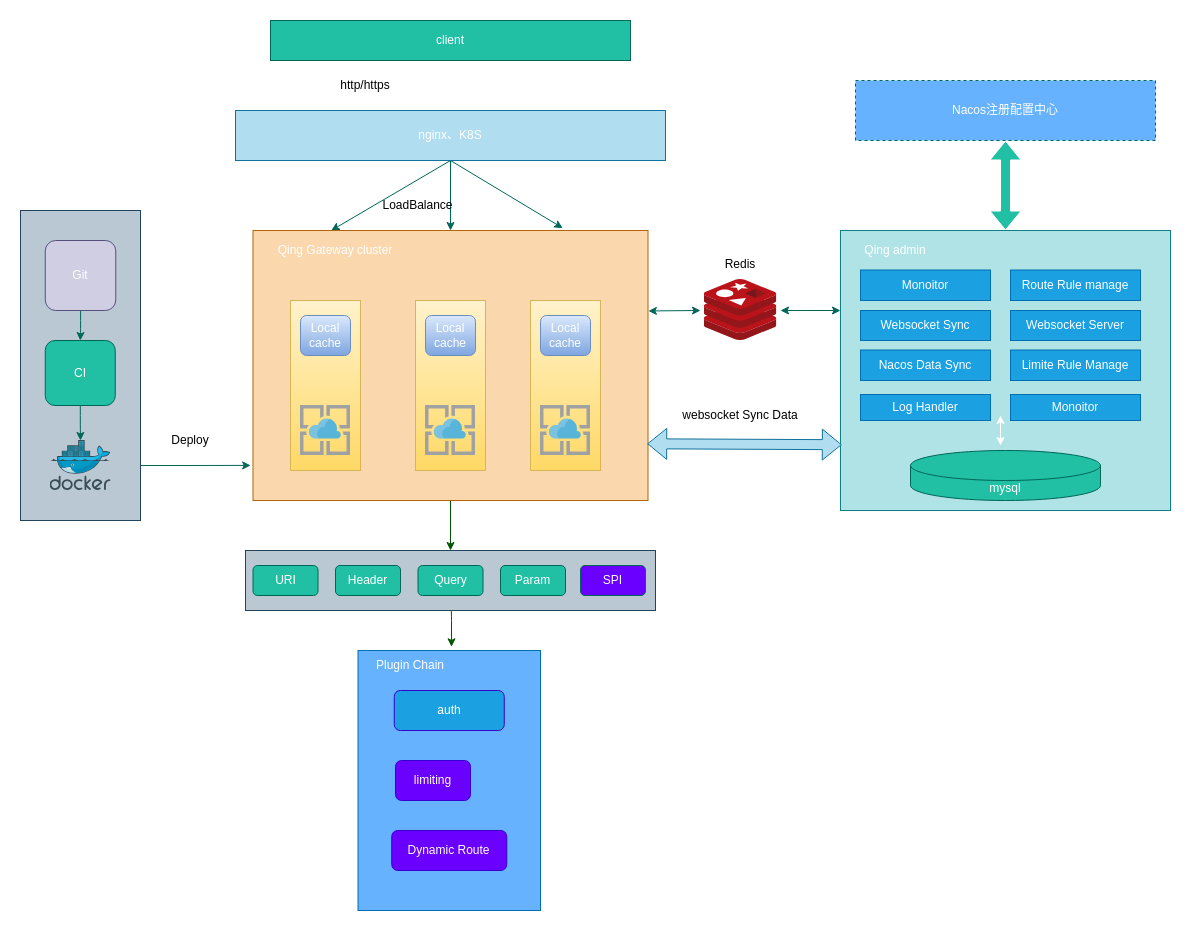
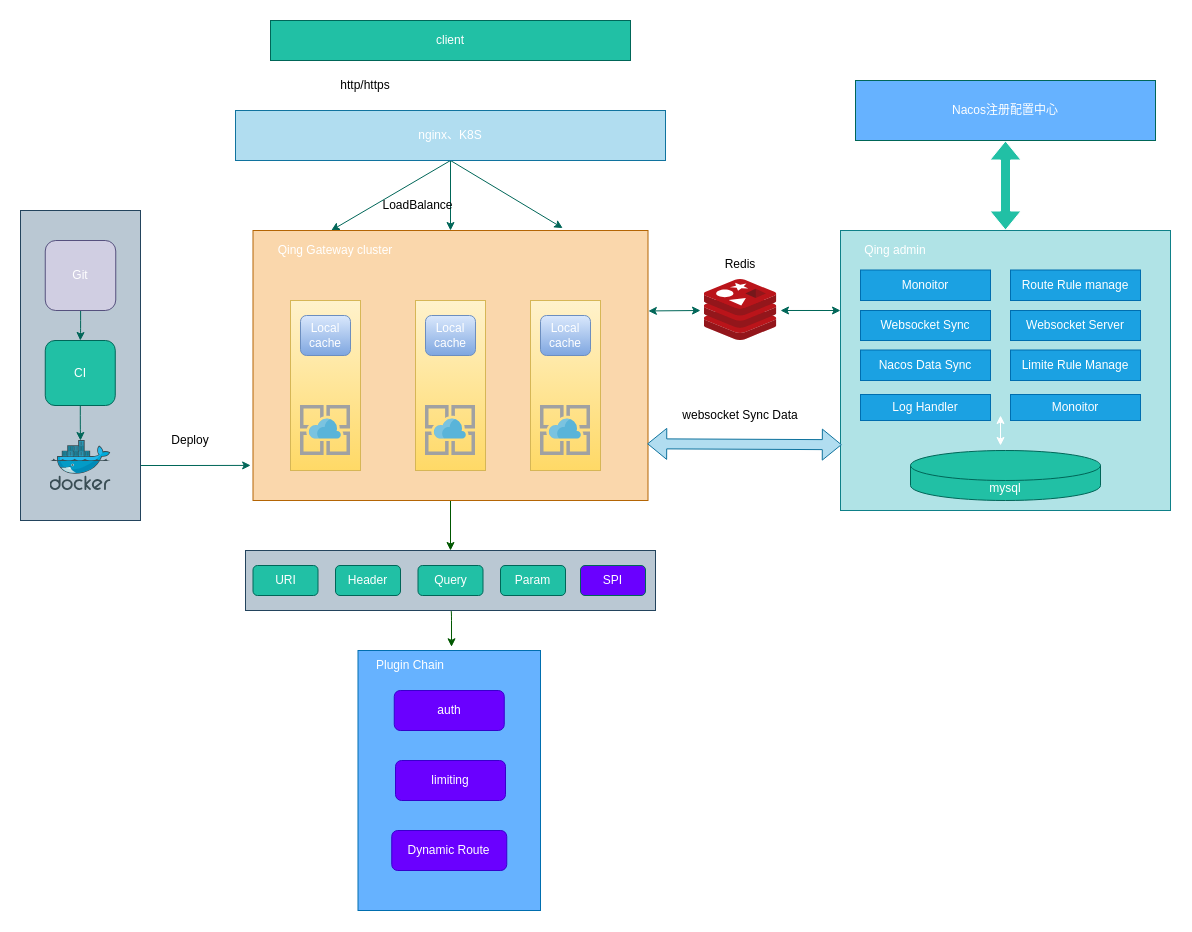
node "Nacos注册配置中心": style dashed -> solid
node "auth": fillcolor #1ba1e2 -> #6a00ff
node "limiting": size 75x40 -> 110x40
